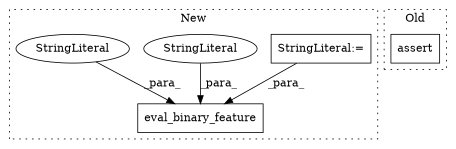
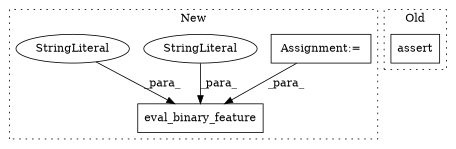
node "StringLiteral:=": label "StringLiteral:=" -> "Assignment:="
